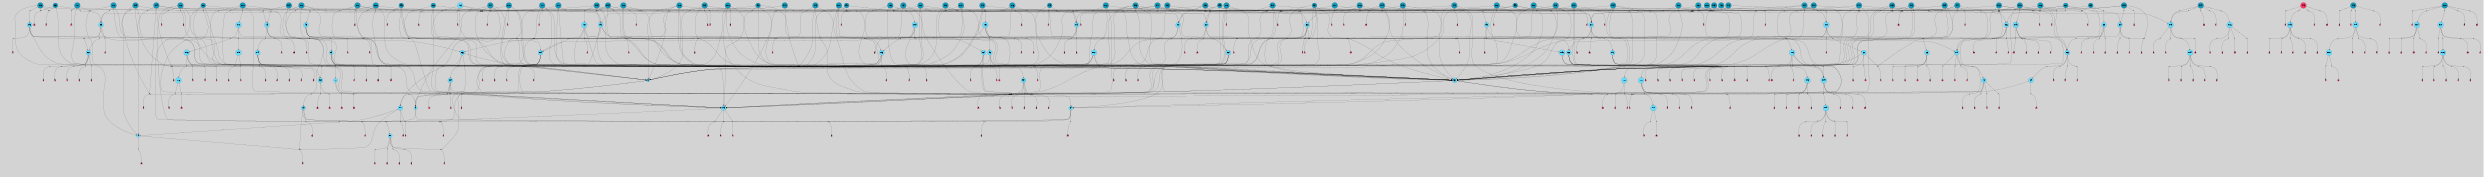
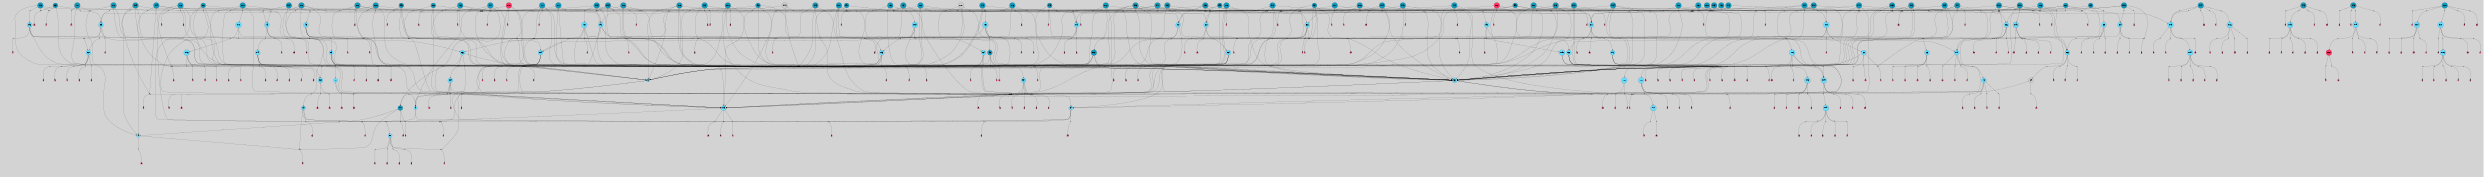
node "T1183": fillcolor #66ddff -> #1199bb
node "T1122": fillcolor #1199bb -> #ff3366
node "T1175": fillcolor #1199bb -> #cccccc
node "T1064": removed
node "T1207": fillcolor #1199bb -> #cccccc
node "T1067": fillcolor #1199bb -> #ff3366
node "T1196": fillcolor #ff3366 -> #1199bb
node "T1190": removed
node "T952": fillcolor #66ddff -> #1199bb
node "T1087": fillcolor #66ddff -> #1199bb
node "T1202": fillcolor #66ddff -> #ff3366
node "T1188": removed
node "T819": fillcolor #66ddff -> #cccccc
node "T111": fillcolor #66ddff -> #1199bb
